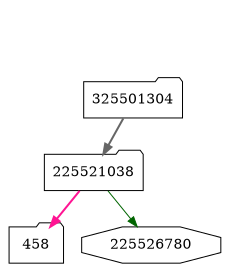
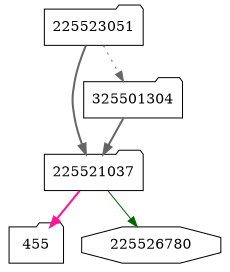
node "225523051": added
node "225521038": label "225521038" -> "225521037"
node "458": label "458" -> "455"
